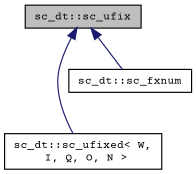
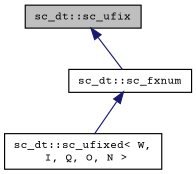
edge "sc_dt::sc_ufixed< W, I, Q, O, N >" -> "sc_dt::sc_ufix": now "sc_dt::sc_ufixed< W, I, Q, O, N >" -> "sc_dt::sc_fxnum"
